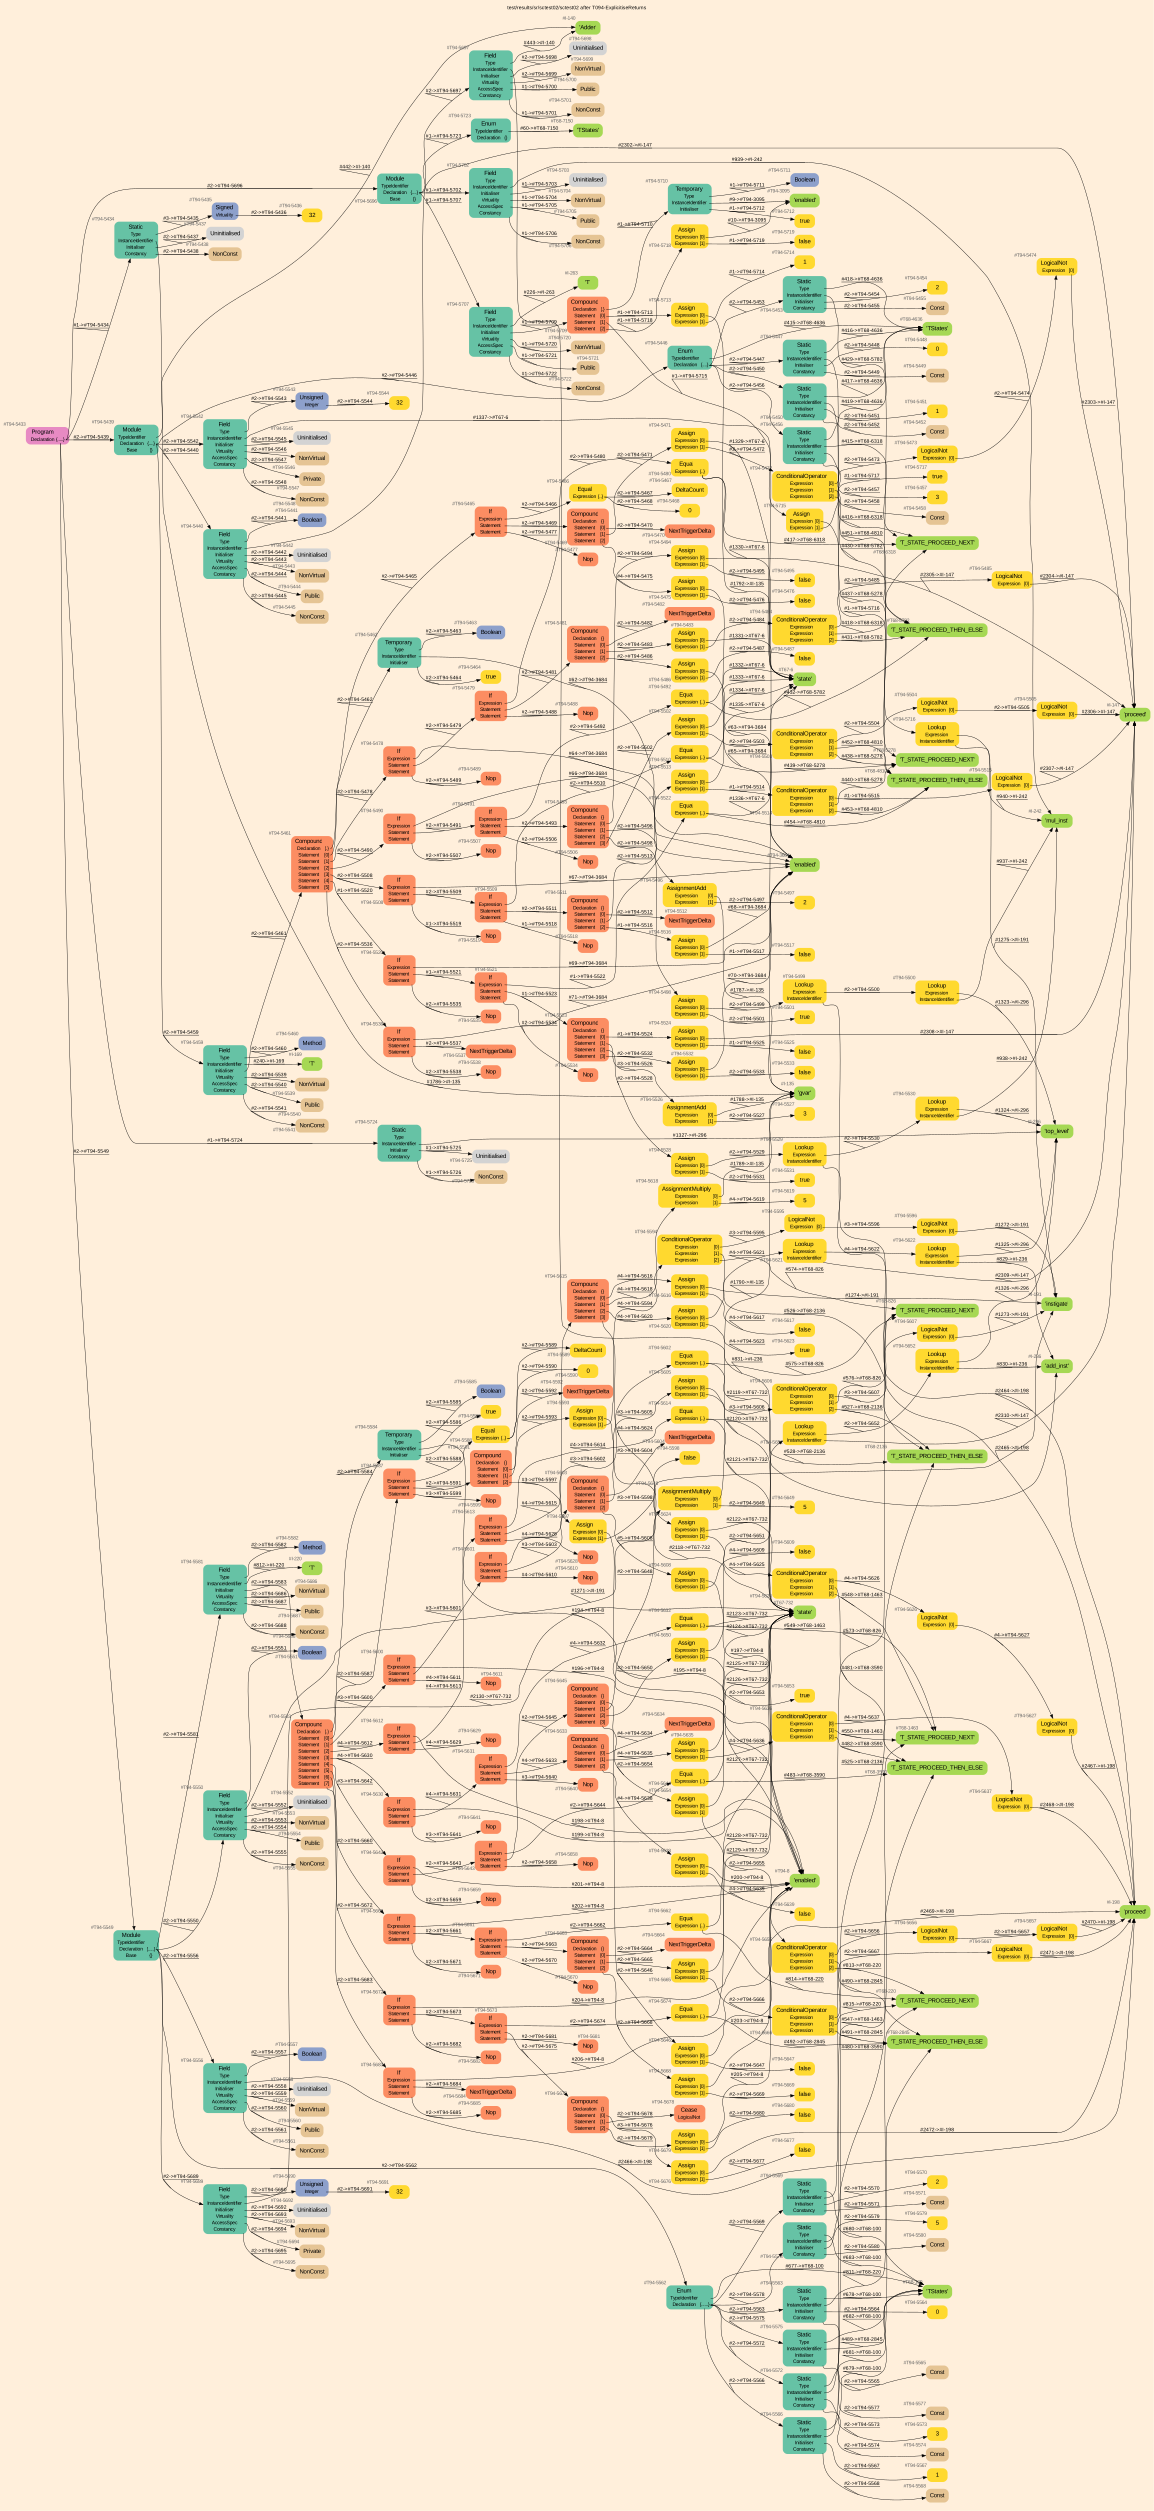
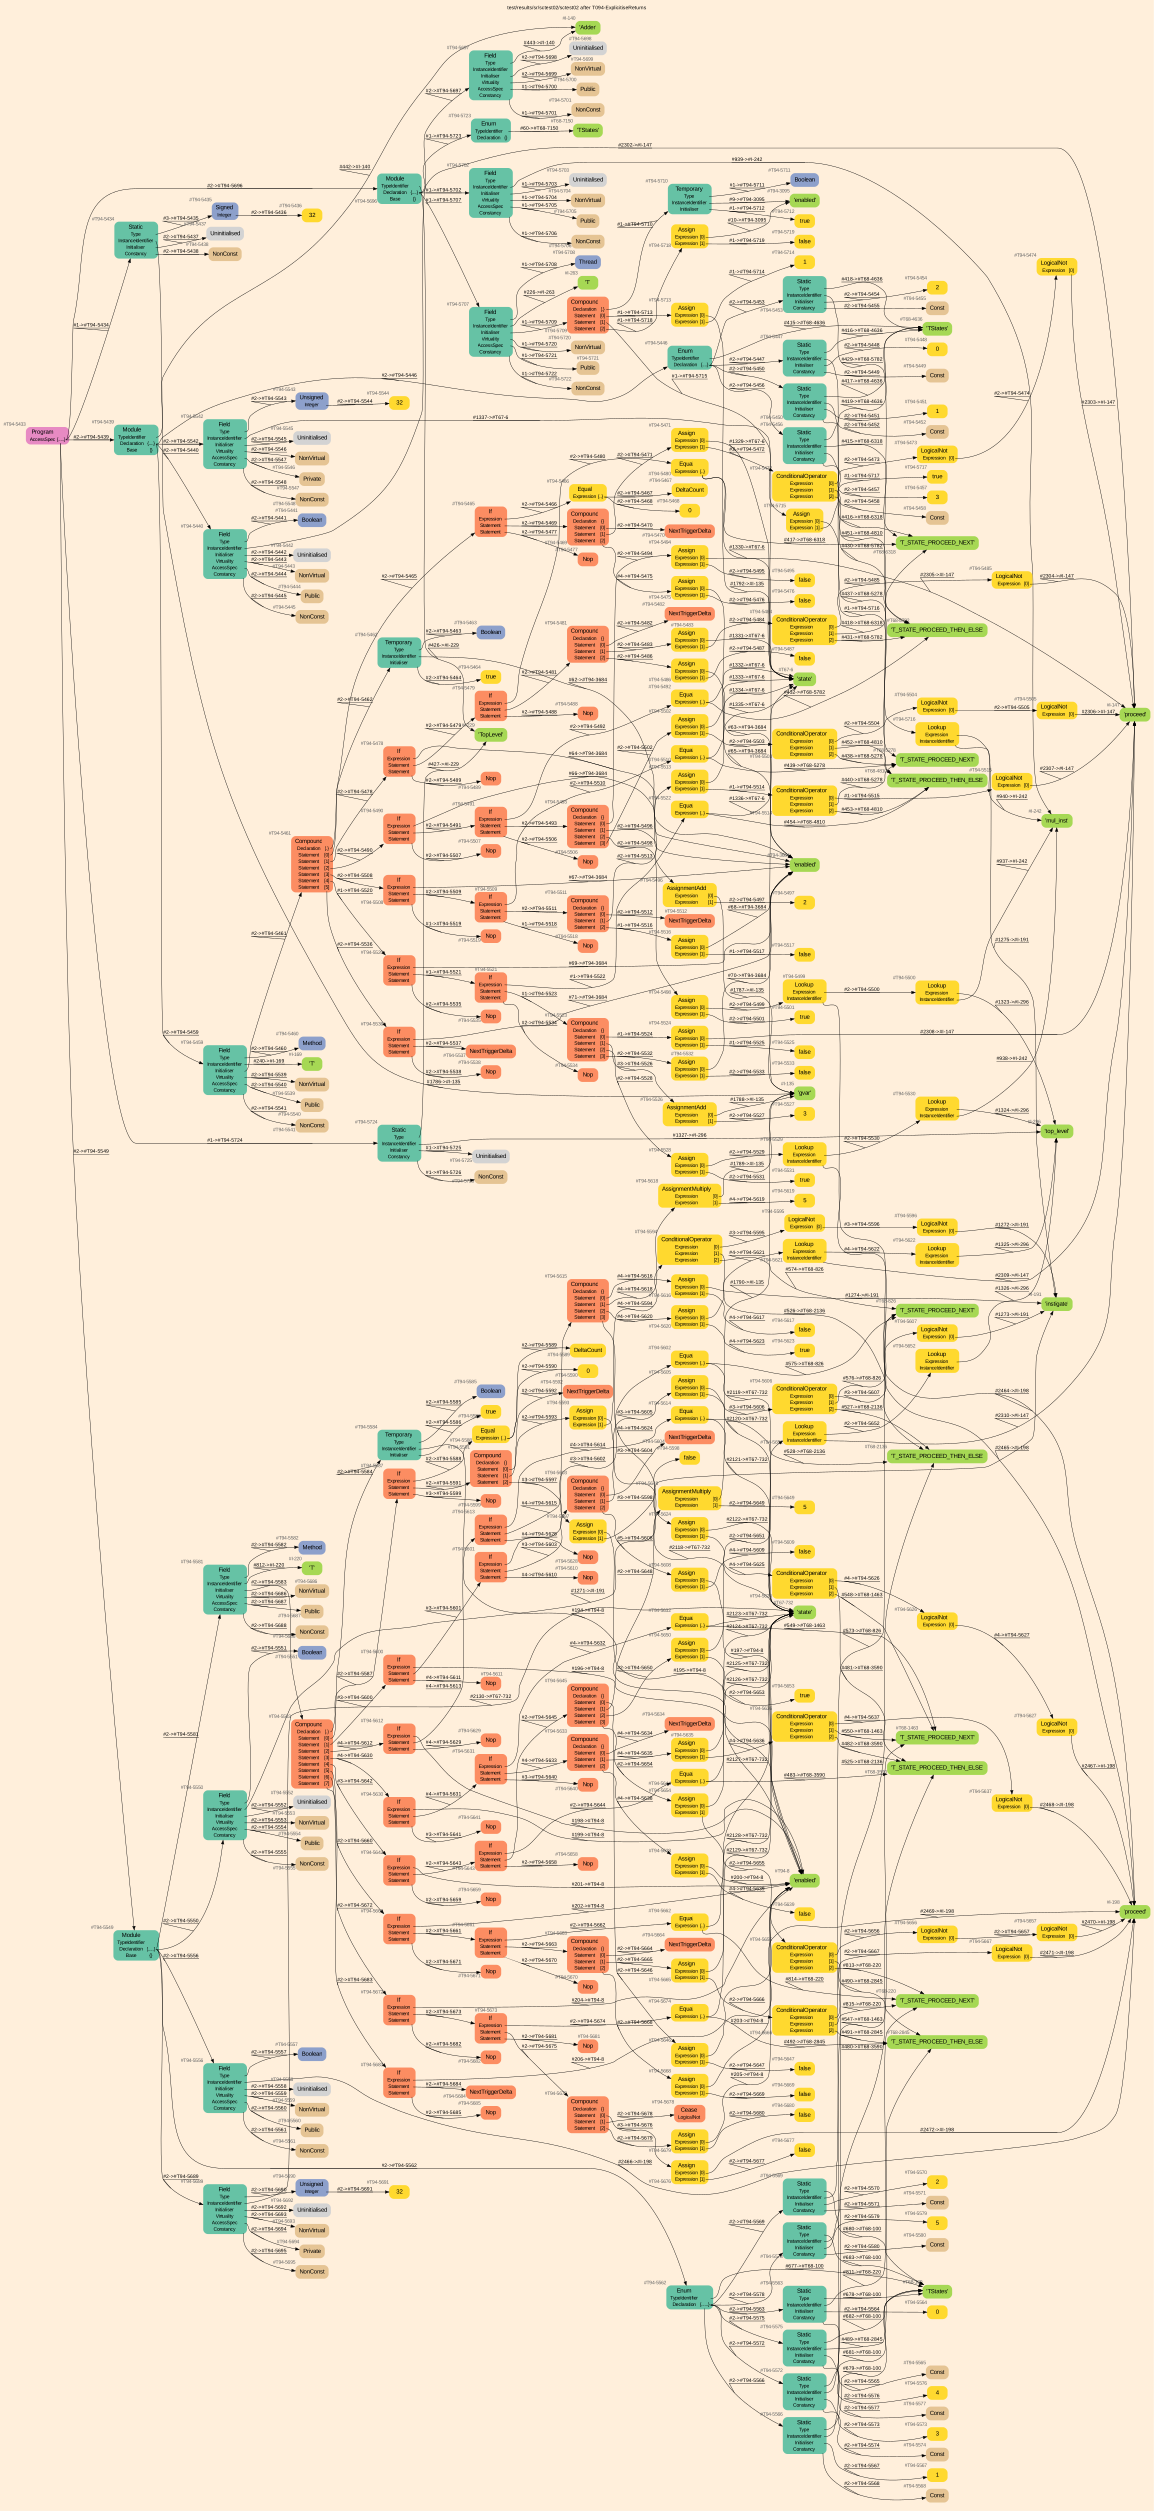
node "Signed": text "Virtuality" -> "Integer"
node "Thread": added
node "Program": text "Declaration" -> "AccessSpec"
node "'TopLevel'": added
node "'add_inst'": removed
node "4": added
